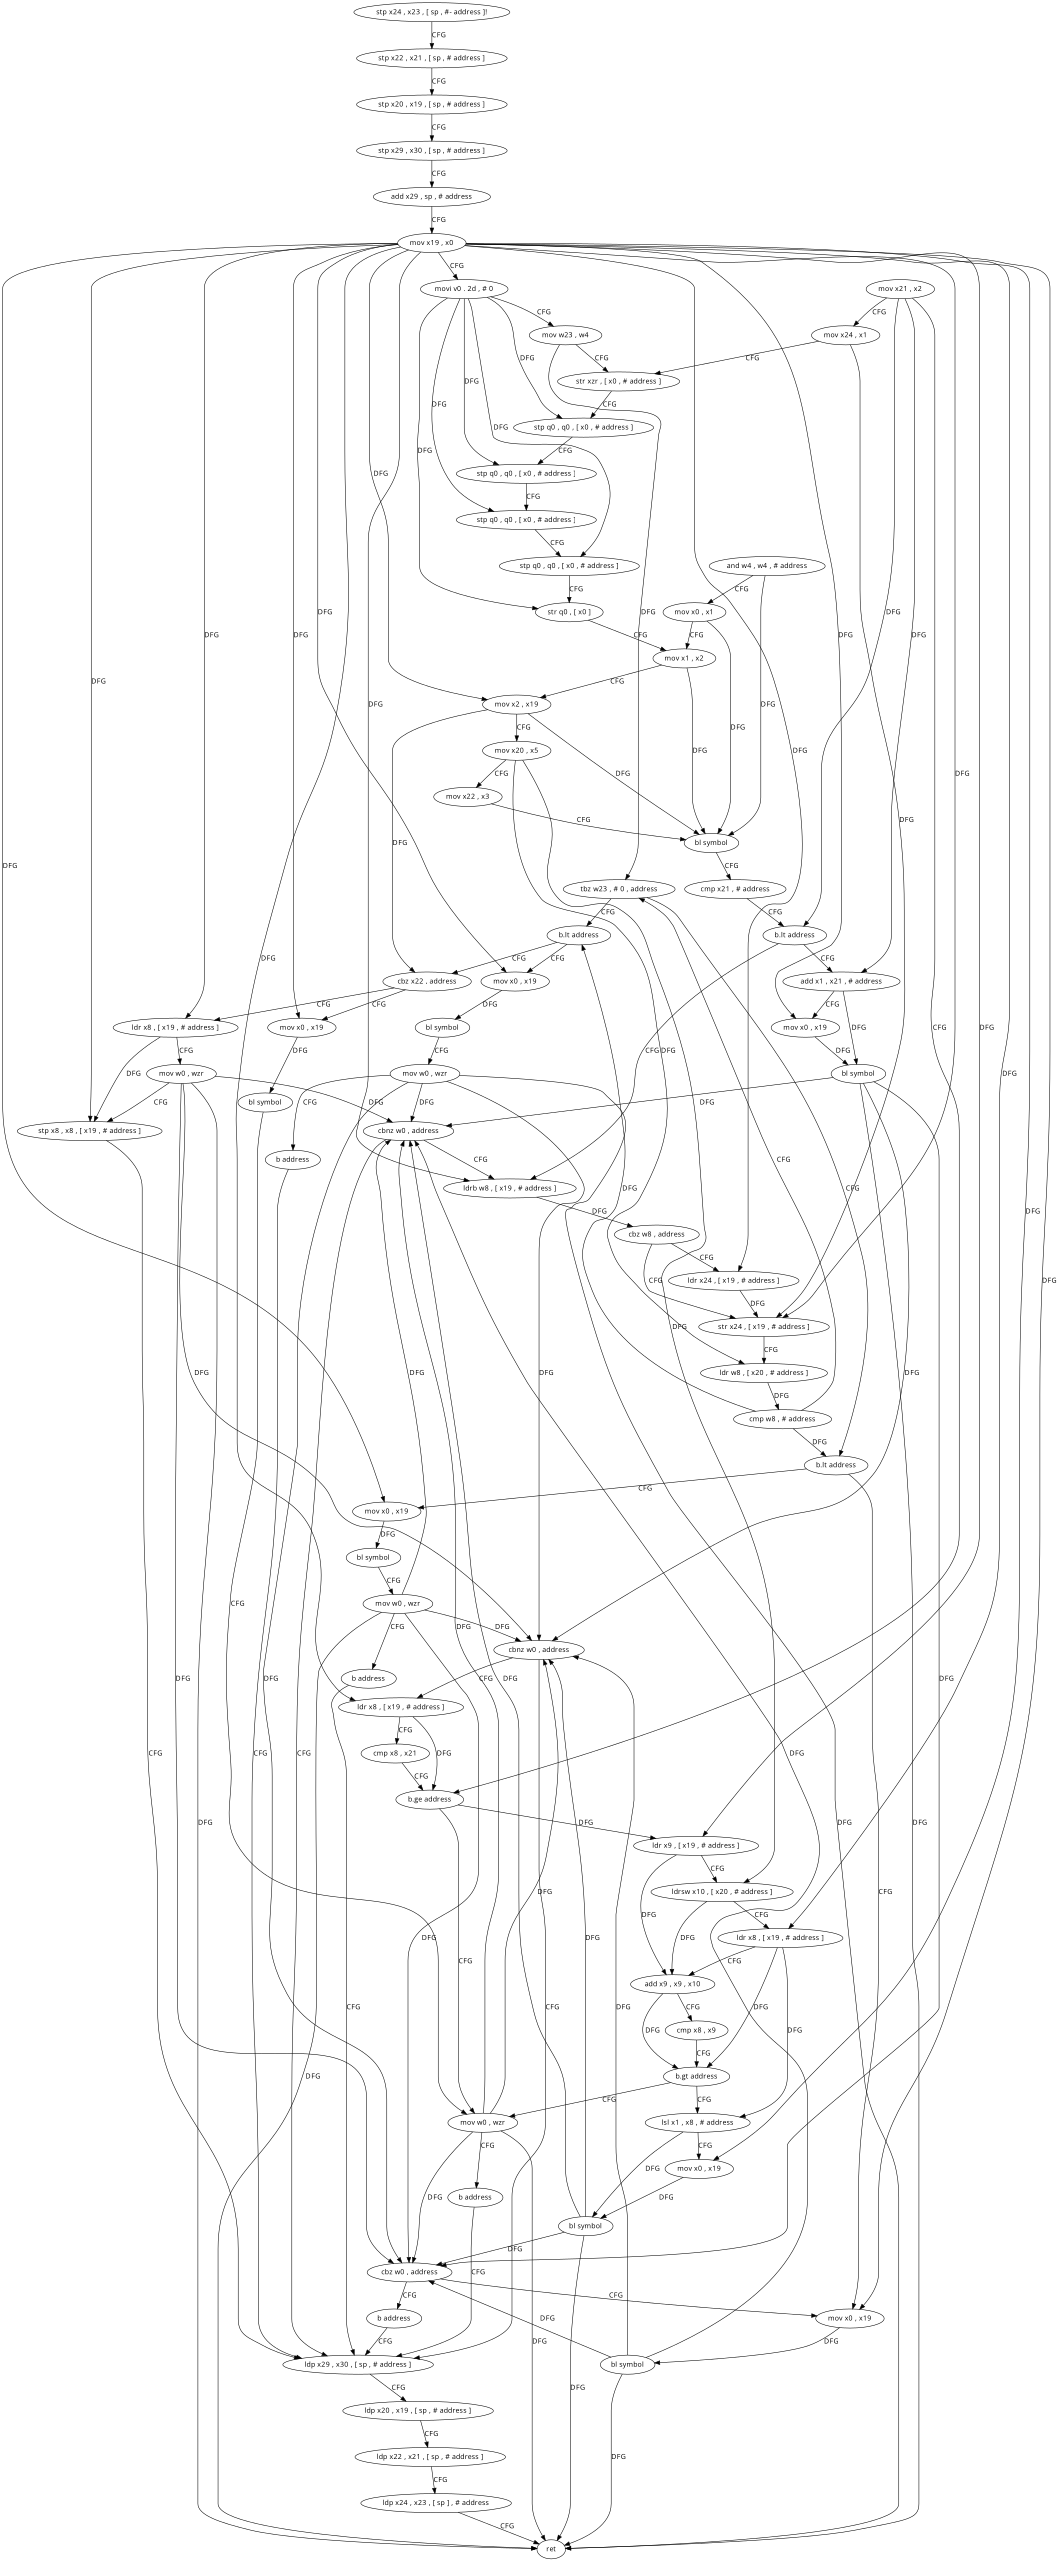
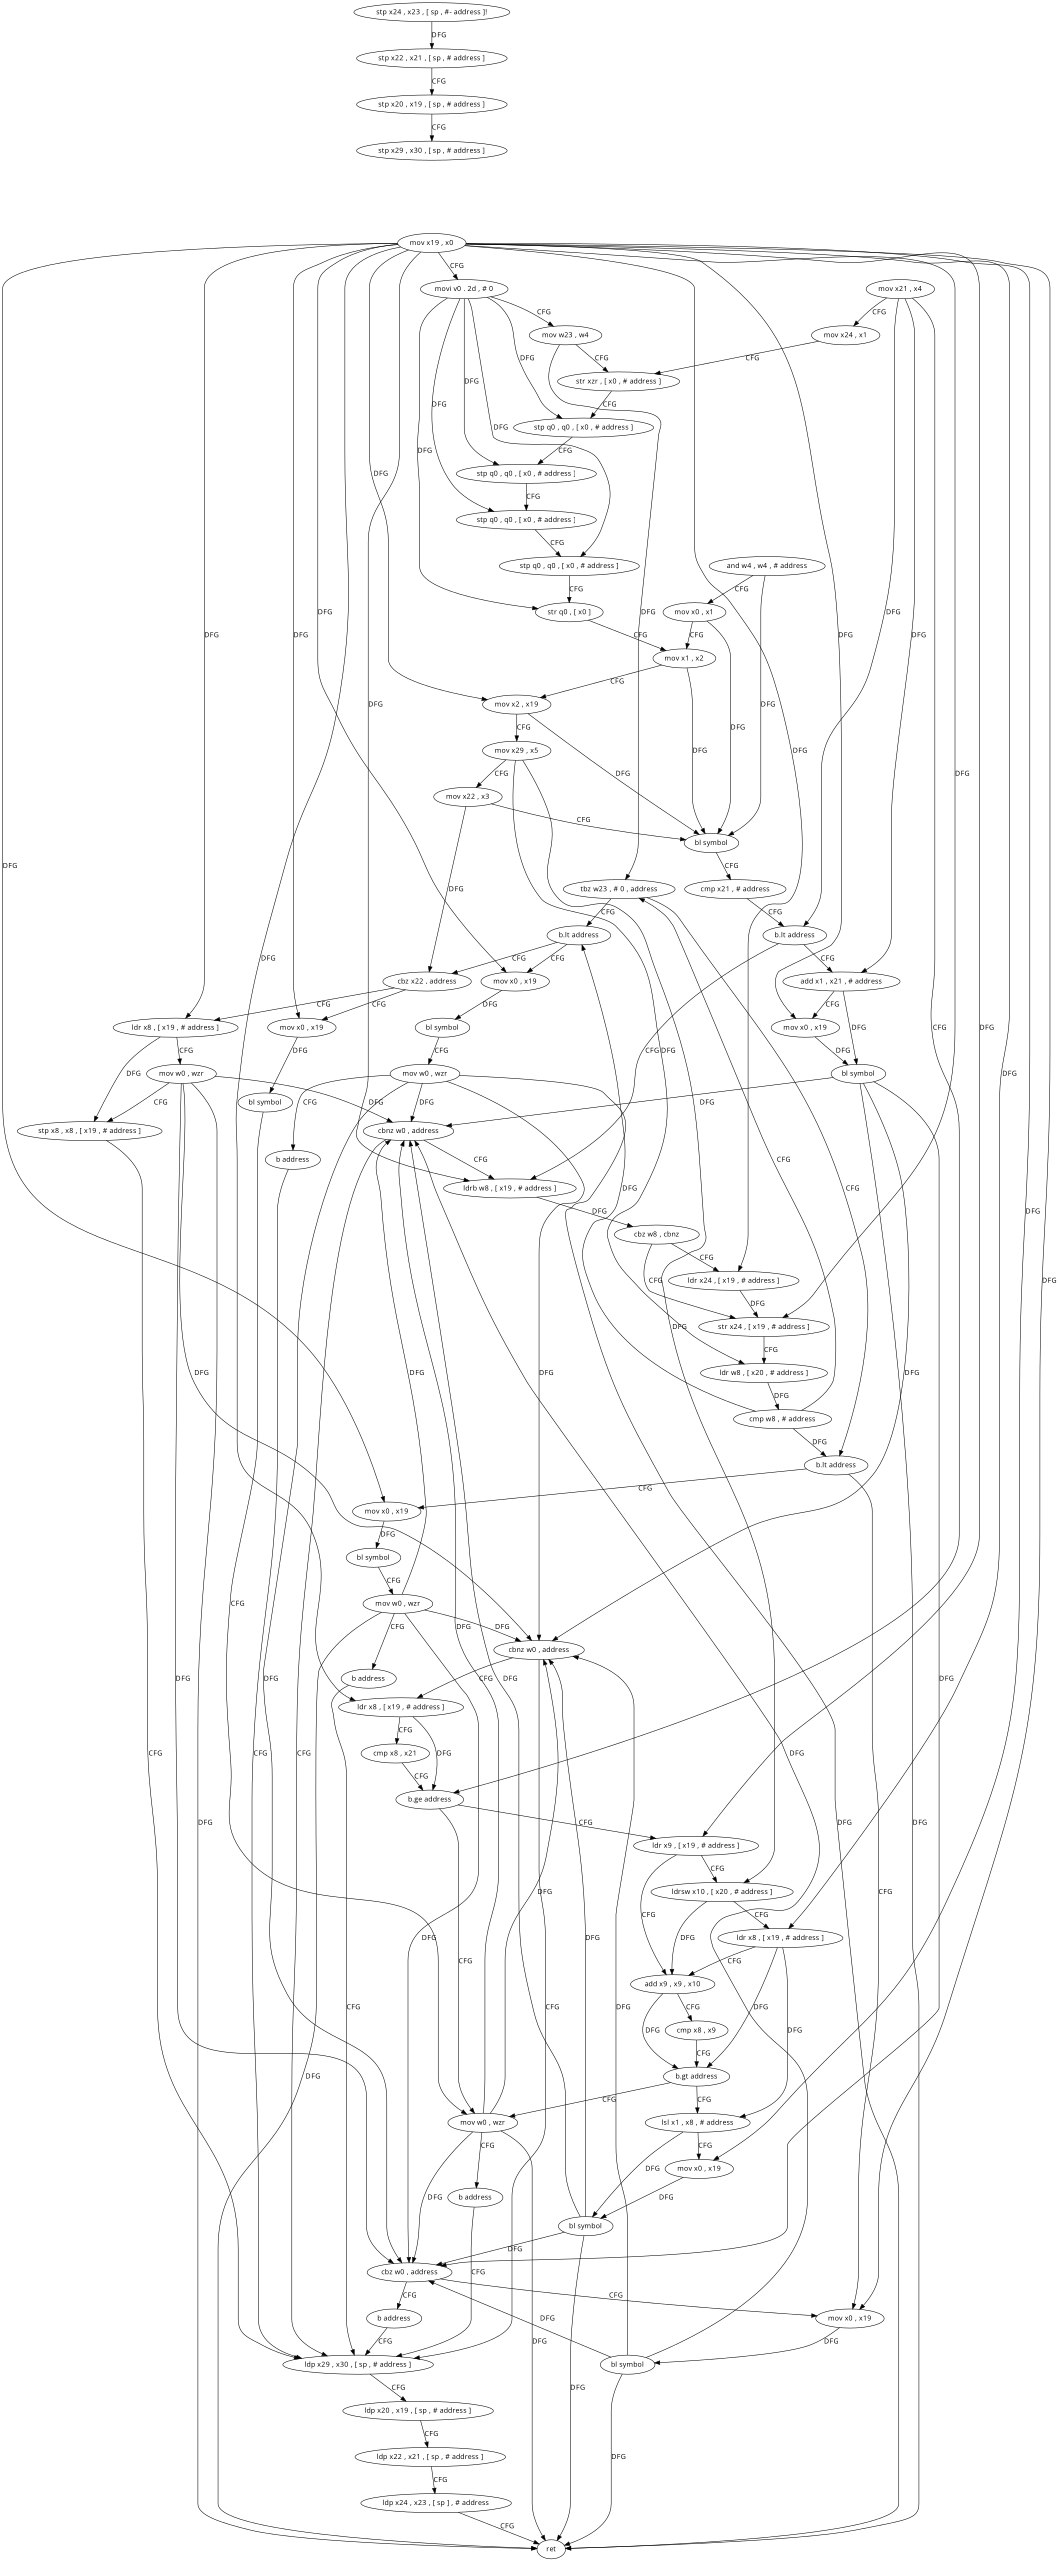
edge "stp x24 , x23 , [ sp , #- address ]!" -> "stp x22 , x21 , [ sp , # address ]": label "CFG" -> "DFG"
node "add x29 , sp , # address": removed
node "mov x21 , x2": label "mov x21 , x2" -> "mov x21 , x4"
edge "mov x19 , x0" -> "stp x8 , x8 , [ x19 , # address ]": removed, label "DFG"
node "mov x20 , x5": label "mov x20 , x5" -> "mov x29 , x5"
edge "mov x2 , x19" -> "cbz x22 , address": now "mov x22 , x3" -> "cbz x22 , address"
edge "mov x24 , x1" -> "str x24 , [ x19 , # address ]": removed, label "DFG"
node "cbz w8 , address": label "cbz w8 , address" -> "cbz w8 , cbnz"
edge "b.ge address" -> "ldr x9 , [ x19 , # address ]": label "DFG" -> "CFG"
edge "ldr x9 , [ x19 , # address ]" -> "add x9 , x9 , x10": label "DFG" -> "CFG"
